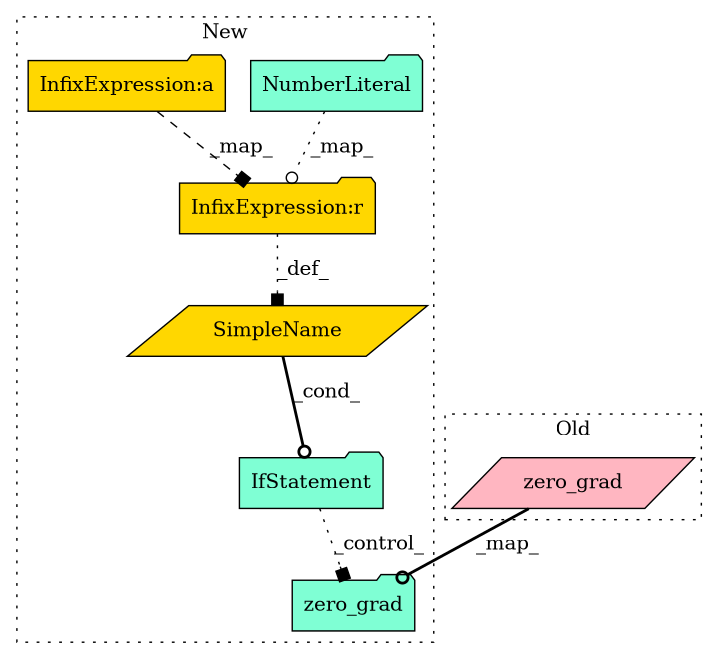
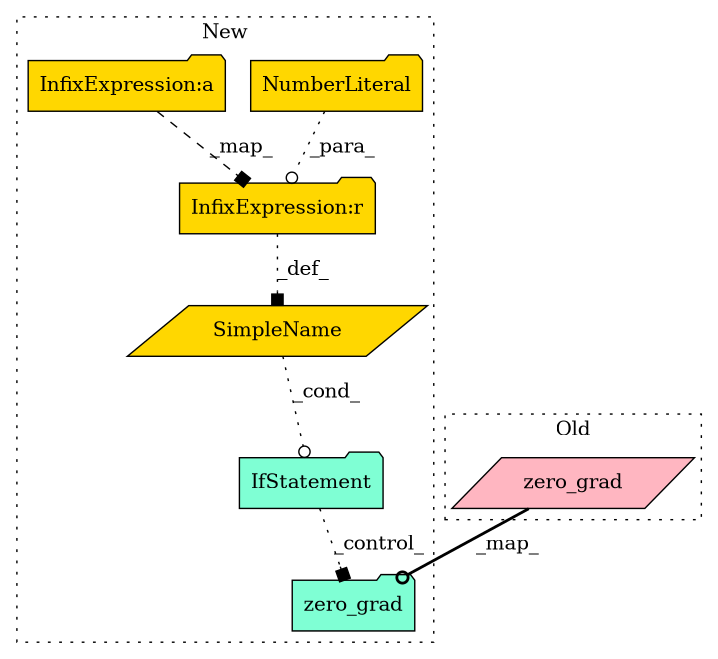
node "NumberLiteral": fillcolor aquamarine -> gold
edge "NumberLiteral" -> "InfixExpression:r": label "_map_" -> "_para_"
edge "SimpleName" -> "IfStatement": style bold -> dotted
